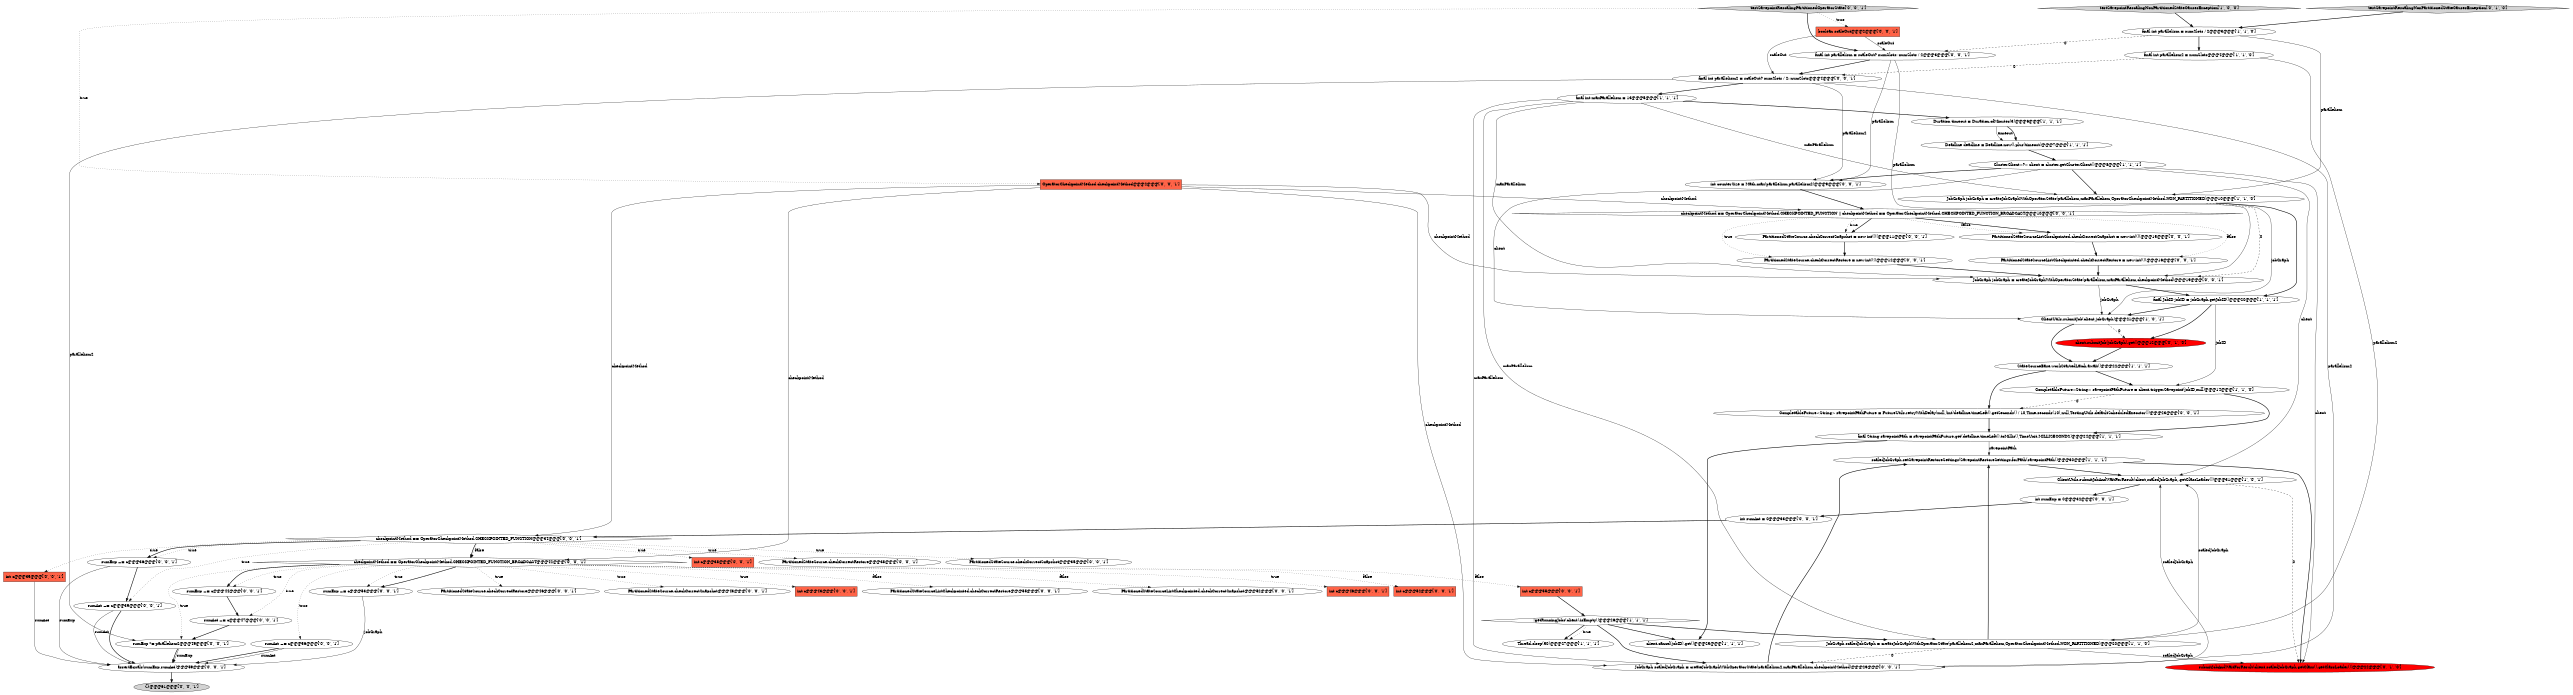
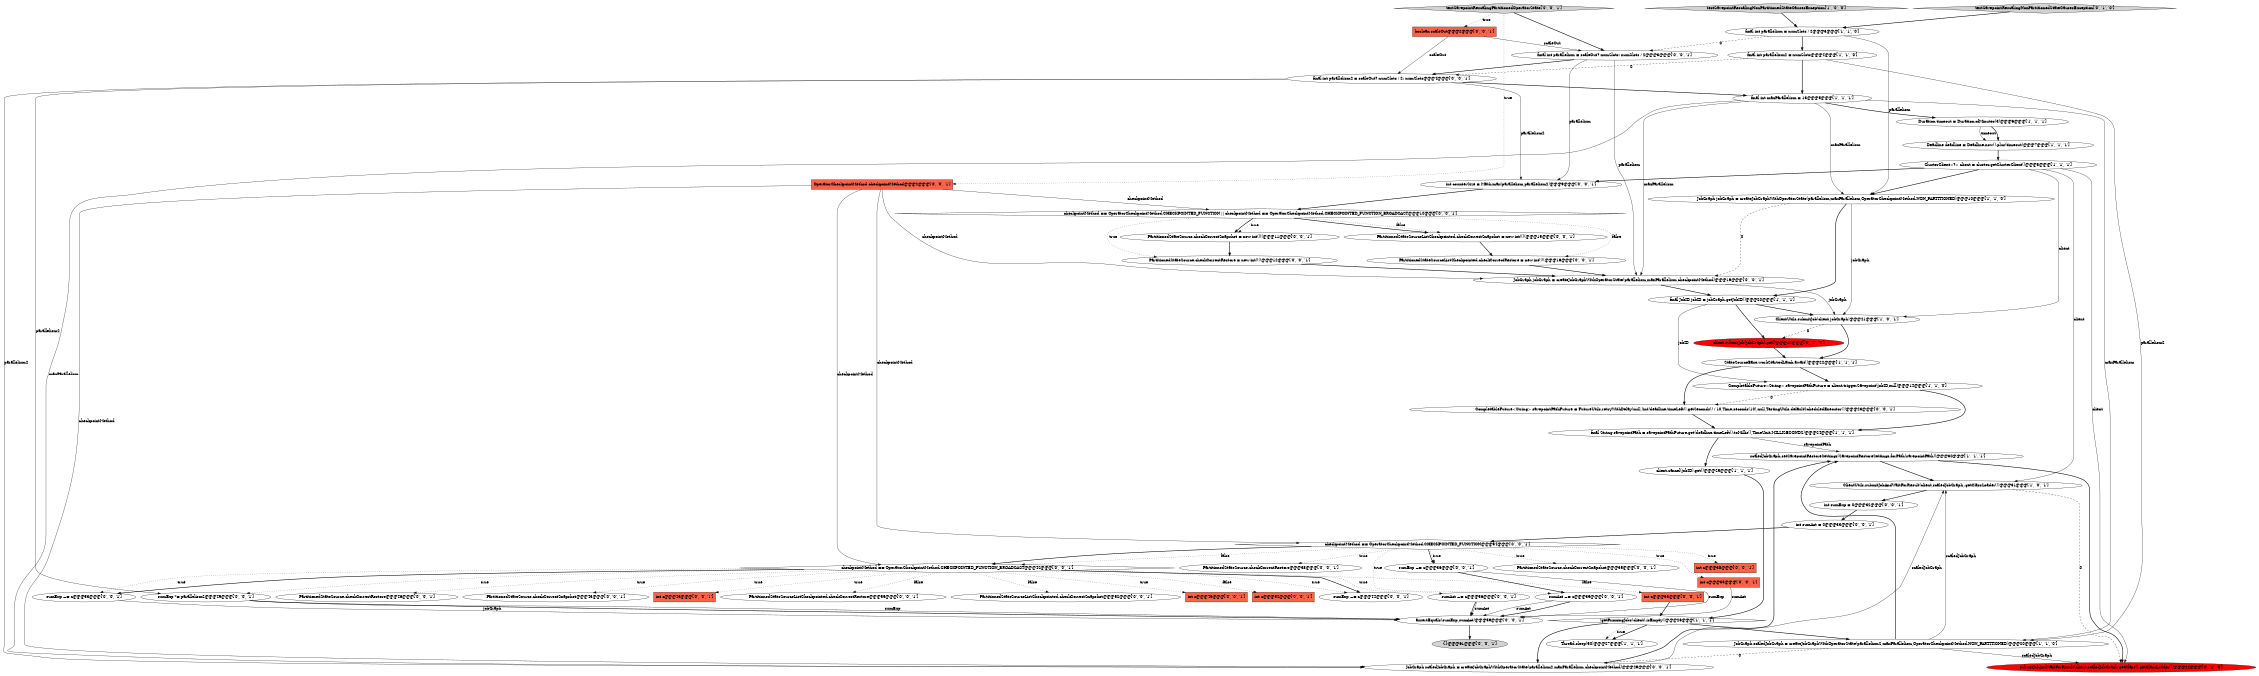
edge "final int parallelism2 = numSlots@@@4@@@['1', '1', '0']" -> "final int maxParallelism = 13@@@5@@@['1', '1', '1']": added
node "sumAct += c@@@47@@@['0', '0', '1']": removed
edge "!getRunningJobs(client).isEmpty()@@@26@@@['1', '1', '1']" -> "client.cancel(jobID).get()@@@25@@@['1', '1', '1']": reversed
